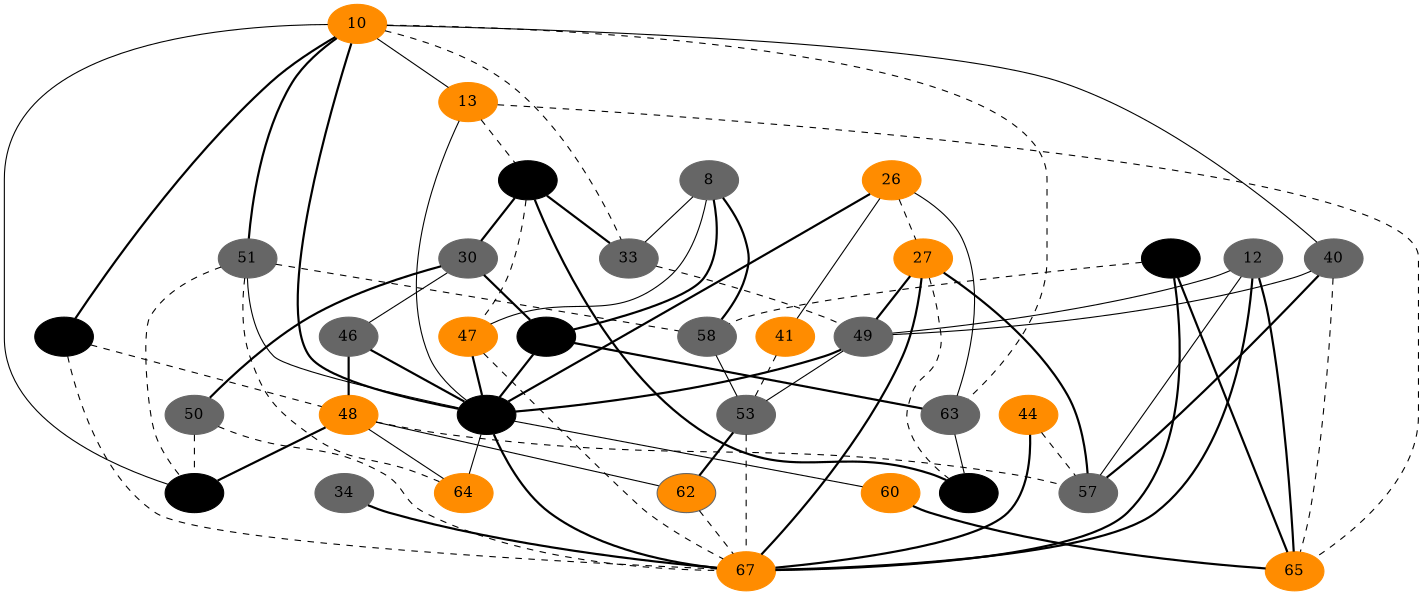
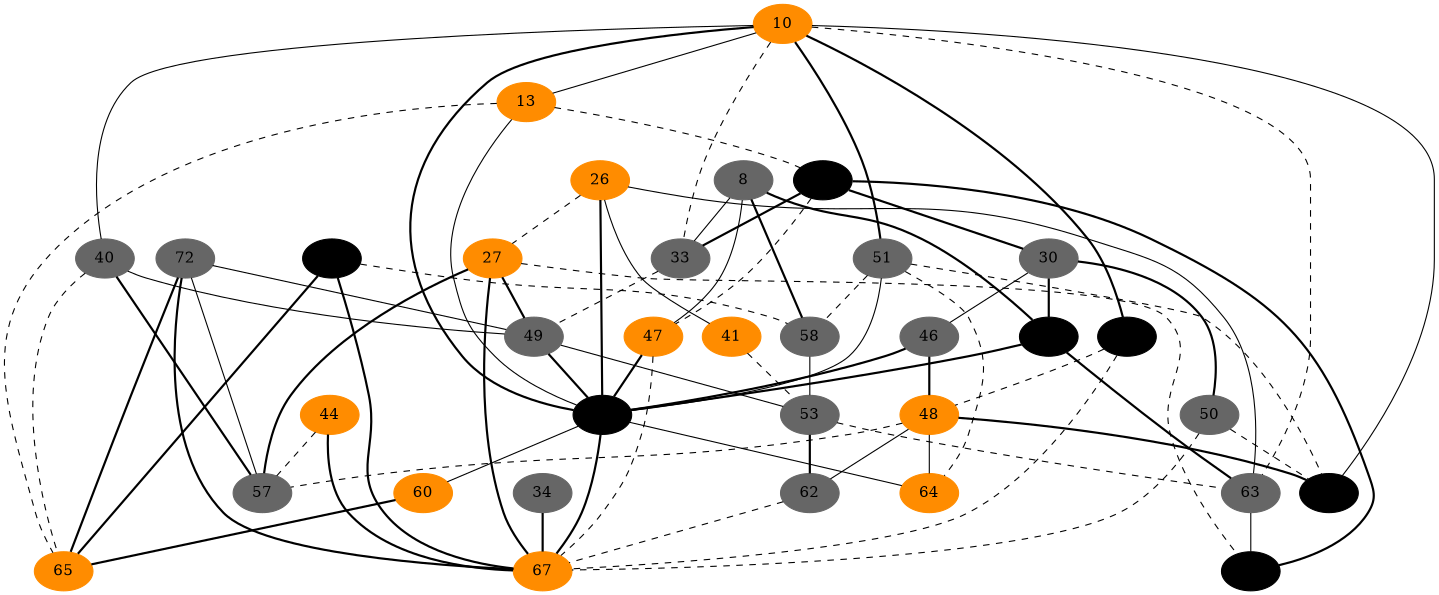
node "12": label "12" -> "72"
node "62": fillcolor darkorange -> gray40
edge "53" -- "67": now "53" -- "63"
